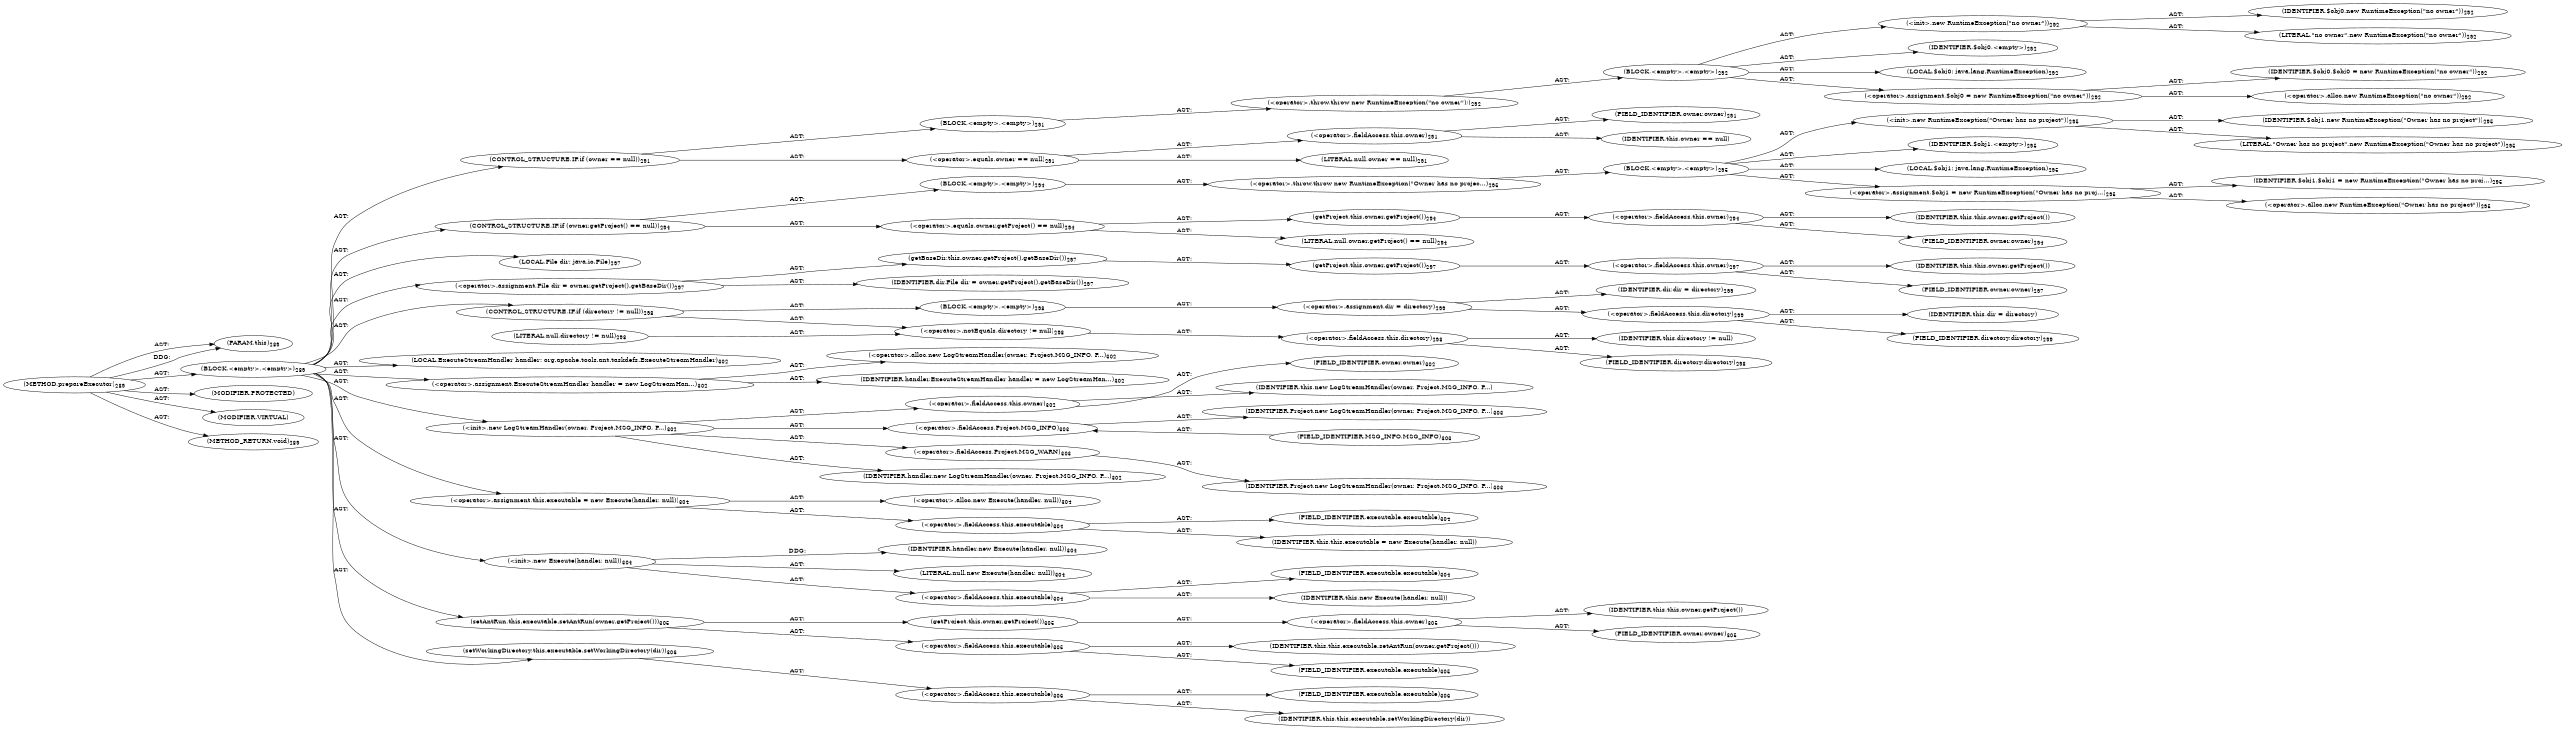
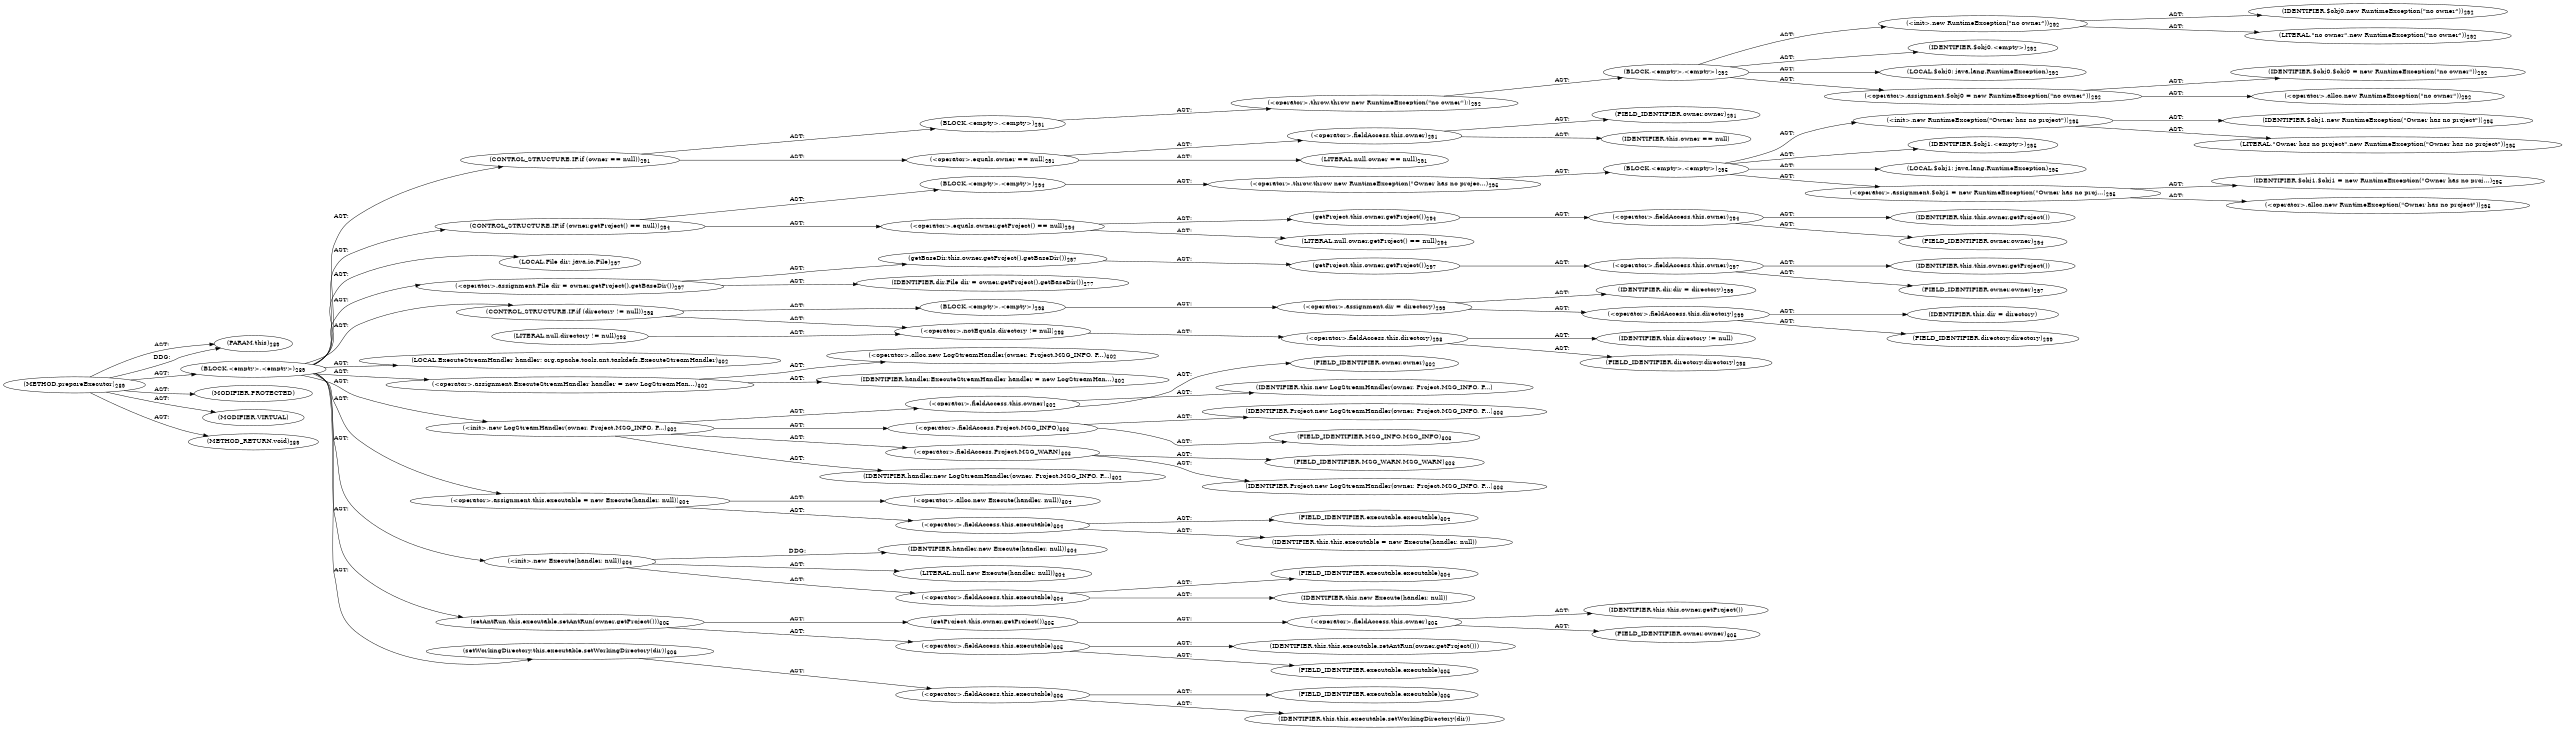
node "(IDENTIFIER,dir,File dir = owner.getProject().getBaseDir())": text "297" -> "277"
edge "(FIELD_IDENTIFIER,MSG_INFO,MSG_INFO)" -> "(<operator>.fieldAccess,Project.MSG_INFO)": reversed
node "(FIELD_IDENTIFIER,MSG_WARN,MSG_WARN)": added
